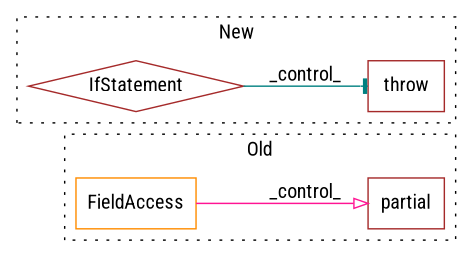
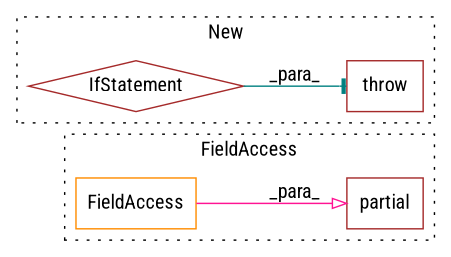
edge "IfStatement" -> "throw": label "_control_" -> "_para_"
cluster "Old": label "Old" -> "FieldAccess"
edge "FieldAccess" -> "partial": label "_control_" -> "_para_"
